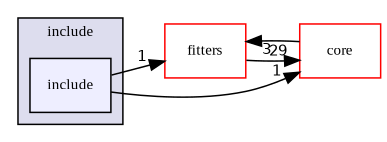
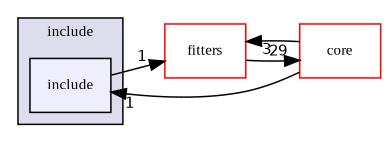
edge "include" -> "core": reversed
